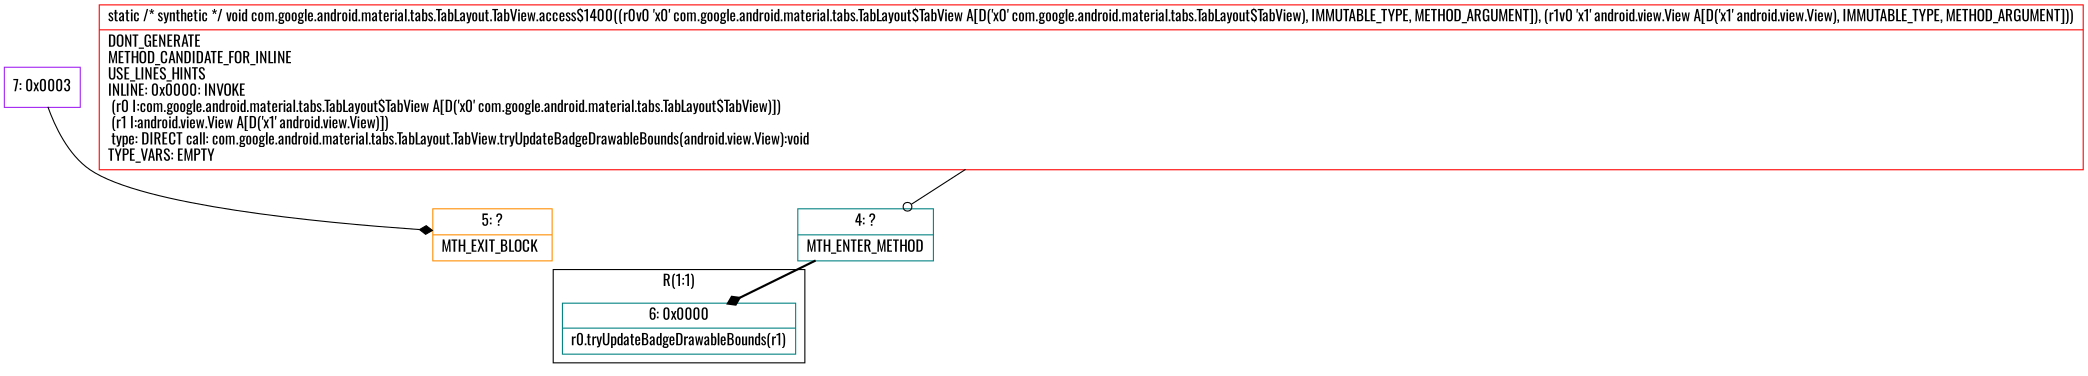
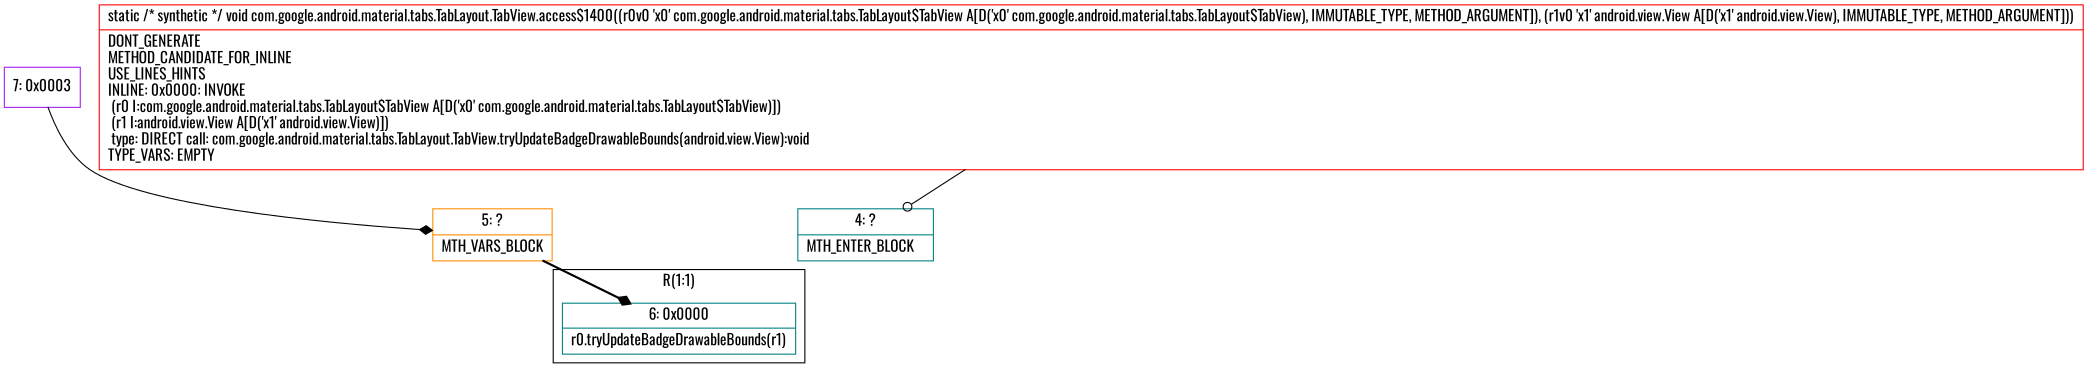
node "5: ?": text "MTH_EXIT_BLOCK" -> "MTH_VARS_BLOCK"
node "4: ?": text "MTH_ENTER_METHOD" -> "MTH_ENTER_BLOCK"
edge "4: ?" -> "6: 0x0000": now "5: ?" -> "6: 0x0000"
